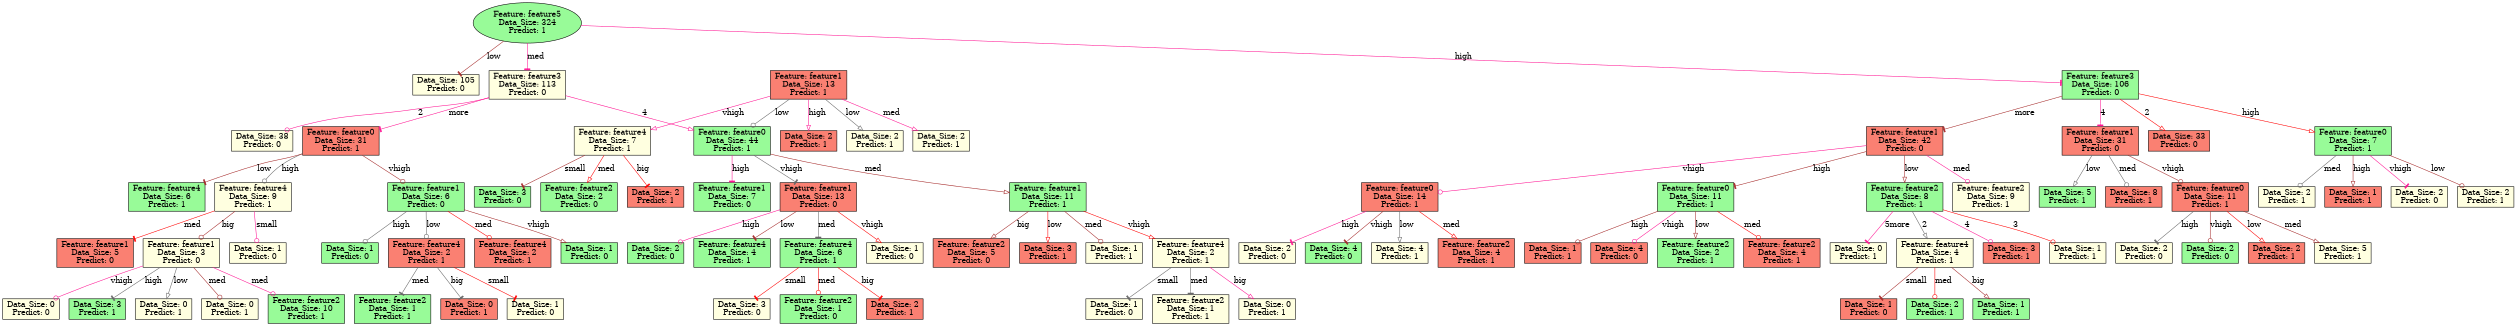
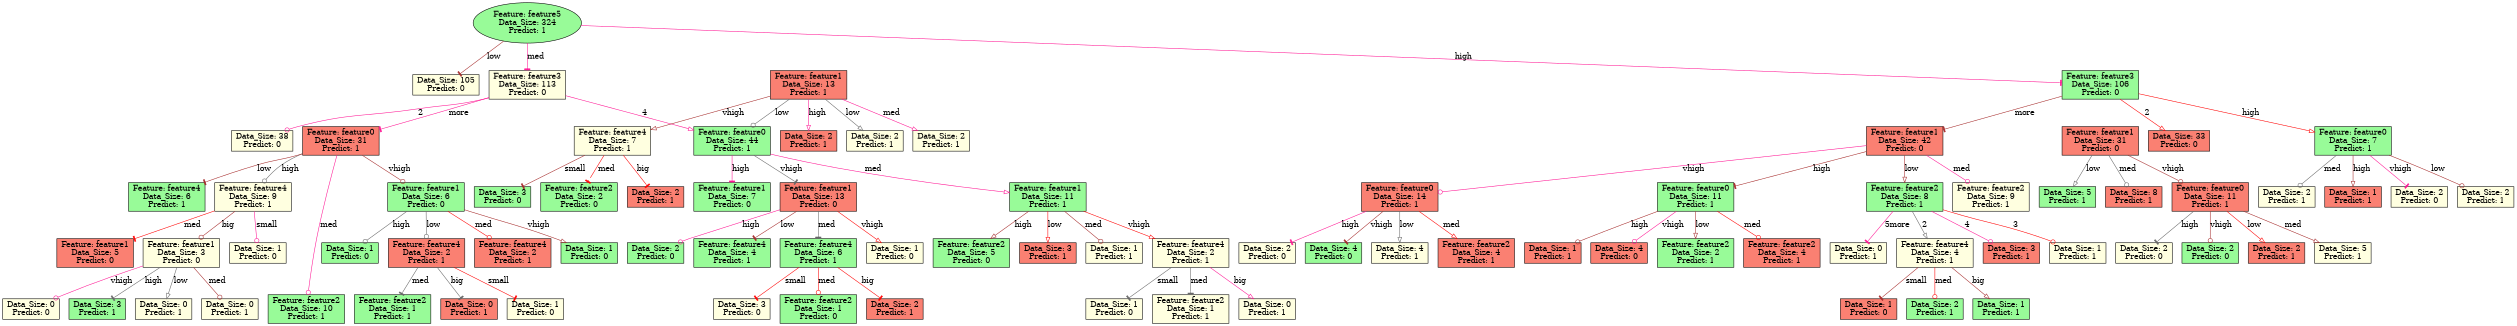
edge "Feature: feature3 Data_Size: 106 Predict: 0" -> "Feature: feature1 Data_Size: 31 Predict: 0": removed, label "4"
edge "Feature: feature1 Data_Size: 13 Predict: 1" -> "Feature: feature4 Data_Size: 7 Predict: 1": color deeppink -> brown
edge "Feature: feature4 Data_Size: 7 Predict: 1" -> "Feature: feature2 Data_Size: 2 Predict: 0": arrowhead onormal -> tee
edge "Feature: feature0 Data_Size: 44 Predict: 1" -> "Feature: feature1 Data_Size: 11 Predict: 1": color brown -> deeppink
edge "Feature: feature1 Data_Size: 11 Predict: 1" -> "Feature: feature2 Data_Size: 5 Predict: 0": label "big" -> "high"
node "Feature: feature2 Data_Size: 5 Predict: 0": fillcolor salmon -> palegreen
edge "Feature: feature1 Data_Size: 3 Predict: 0" -> "Feature: feature2 Data_Size: 10 Predict: 1": now "Feature: feature0 Data_Size: 31 Predict: 1" -> "Feature: feature2 Data_Size: 10 Predict: 1"
